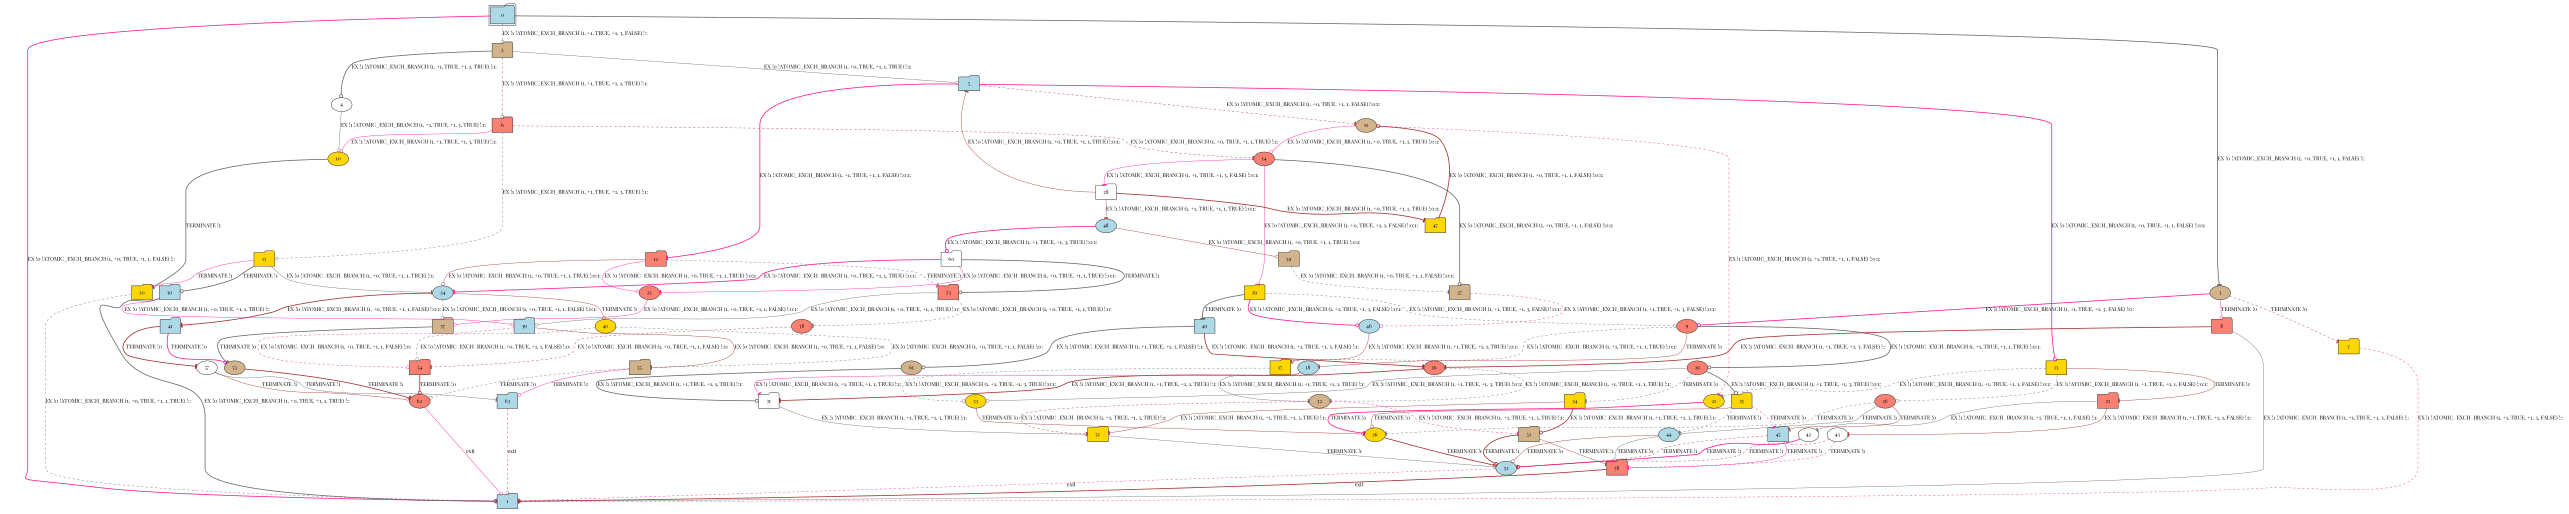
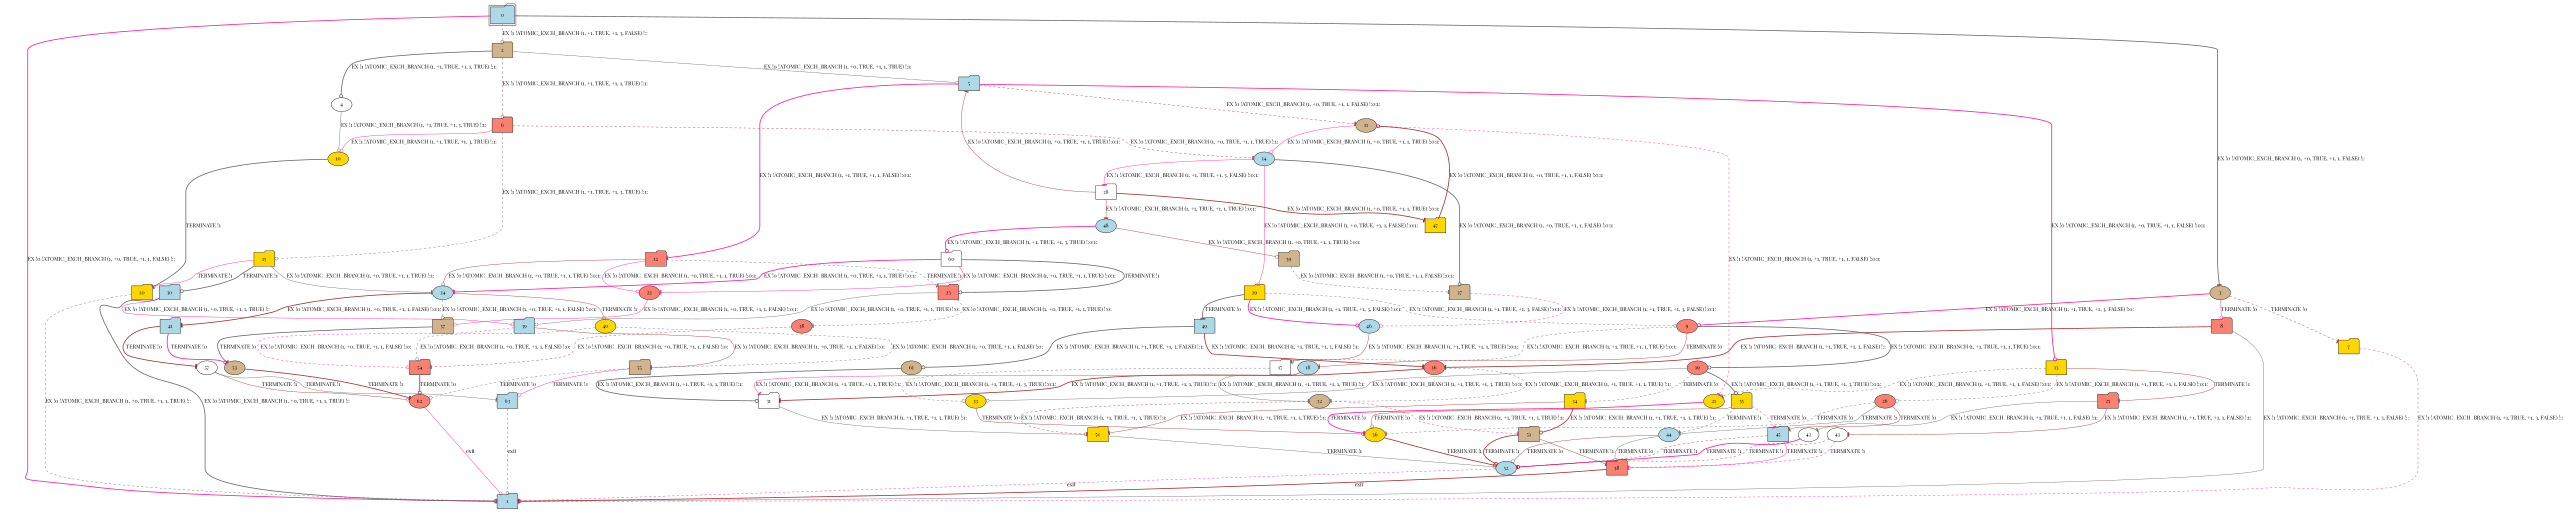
node "14": fillcolor salmon -> lightblue
node "17": fillcolor gold -> white
